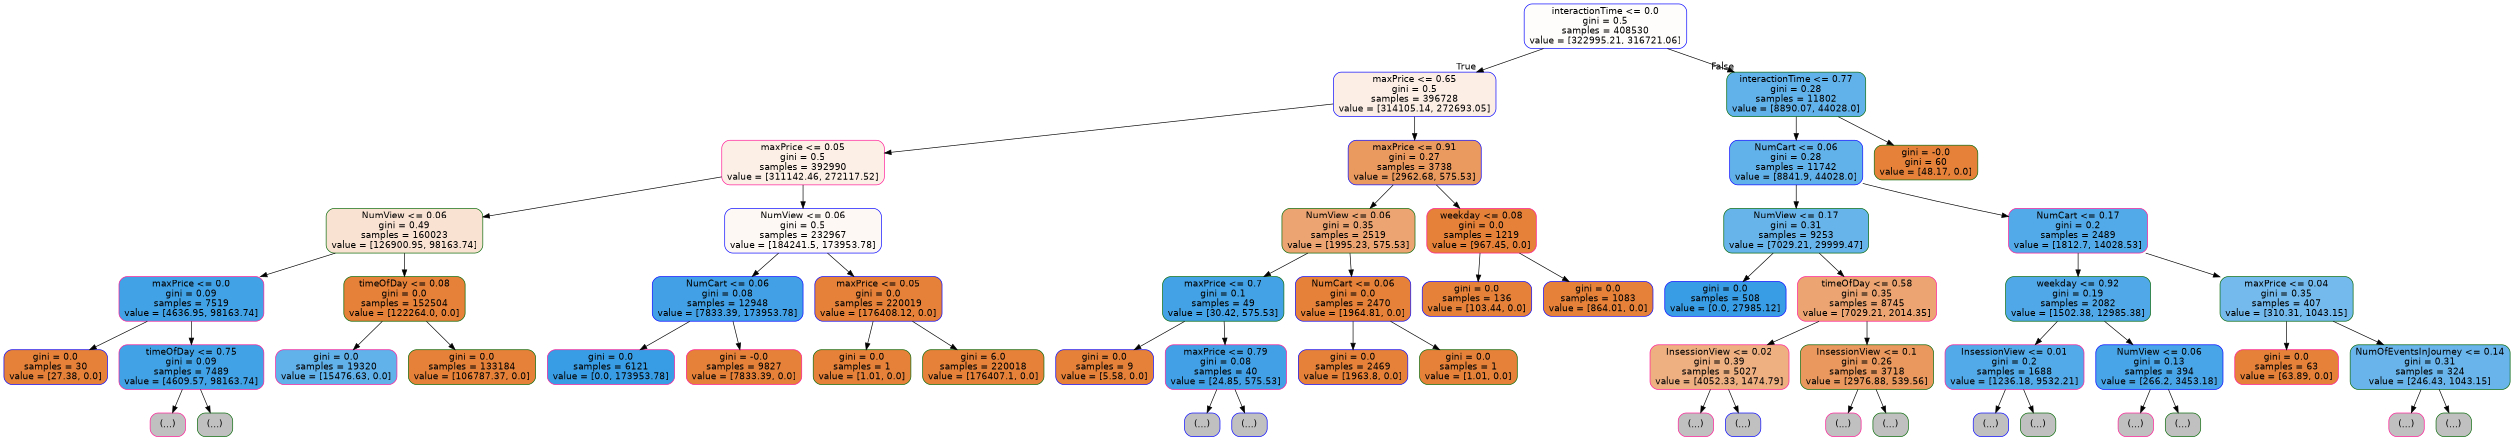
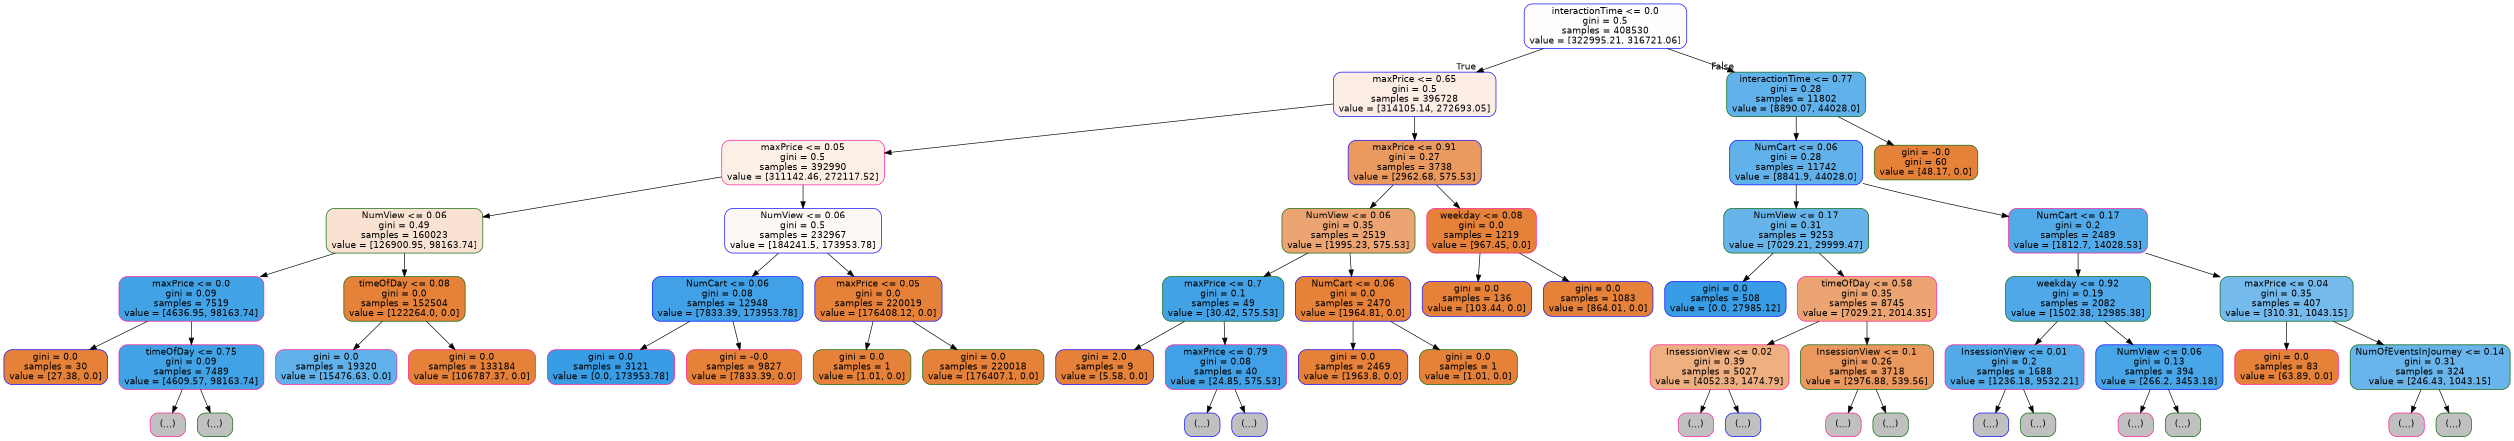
node "gini = 0.0 samples = 133184 value = [106787.37, 0.0]": color darkgreen -> deeppink
node "gini = 0.0 samples = 6121 value = [0.0, 173953.78]": label "gini = 0.0 samples = 6121 value = [0.0, 173953.78]" -> "gini = 0.0 samples = 3121 value = [0.0, 173953.78]"
node "gini = 6.0 samples = 220018 value = [176407.1, 0.0]": label "gini = 6.0 samples = 220018 value = [176407.1, 0.0]" -> "gini = 0.0 samples = 220018 value = [176407.1, 0.0]"
node "gini = 0.0 samples = 9 value = [5.58, 0.0]": label "gini = 0.0 samples = 9 value = [5.58, 0.0]" -> "gini = 2.0 samples = 9 value = [5.58, 0.0]"
node "gini = 0.0 samples = 63 value = [63.89, 0.0]": label "gini = 0.0 samples = 63 value = [63.89, 0.0]" -> "gini = 0.0 samples = 83 value = [63.89, 0.0]"
